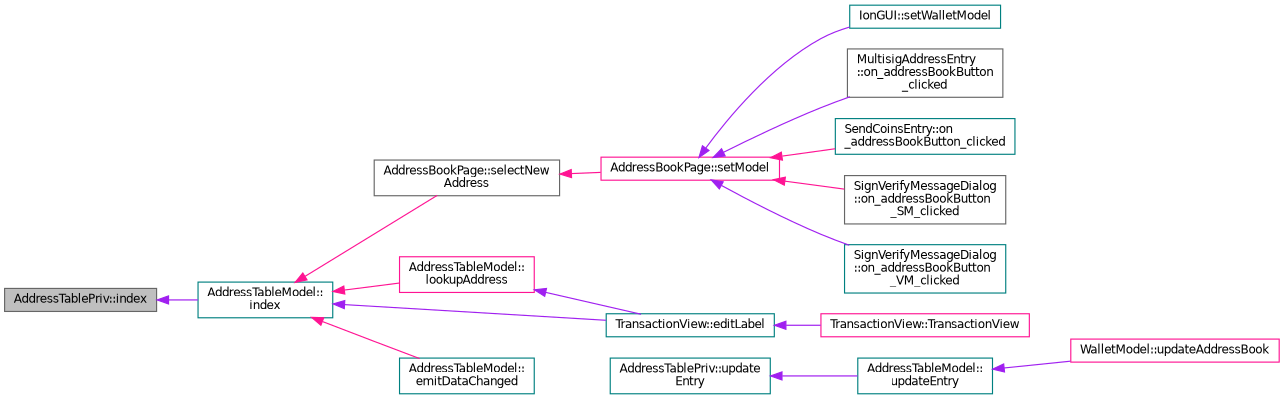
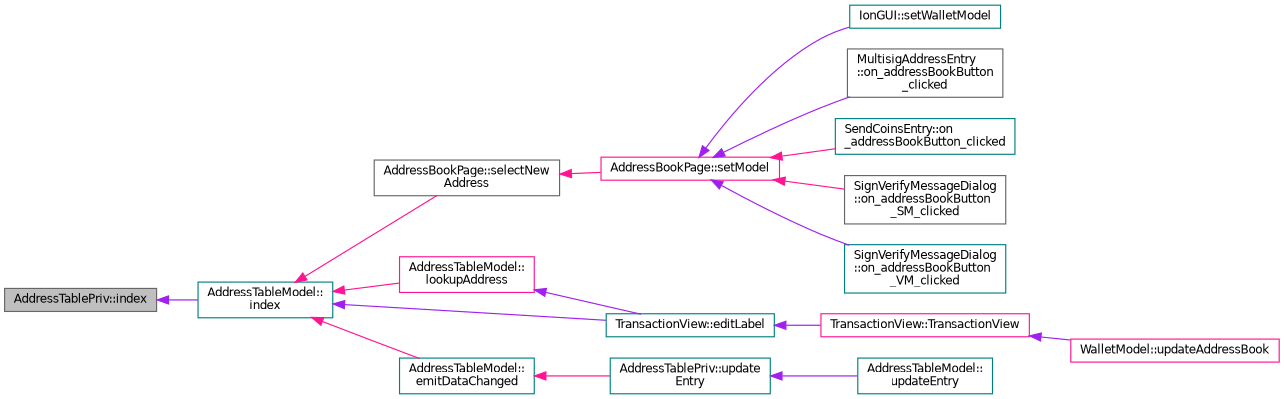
edge "WalletModel::updateAddressBook" -> "AddressTableModel:: updateEntry": now "WalletModel::updateAddressBook" -> "TransactionView::TransactionView"
edge "AddressTablePriv::update Entry" -> "AddressTableModel:: emitDataChanged": added
